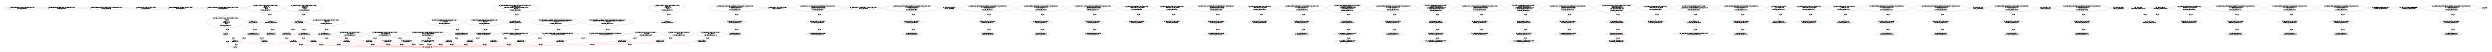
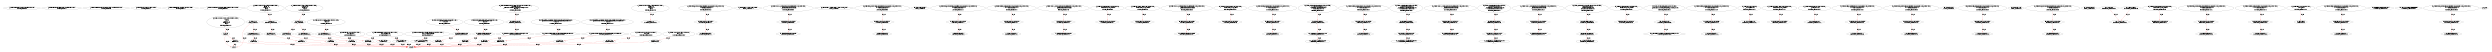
edge "222_ return _decimals; 1665-return-223-223" -> "0_ exit_node": removed, label "return_exit"
